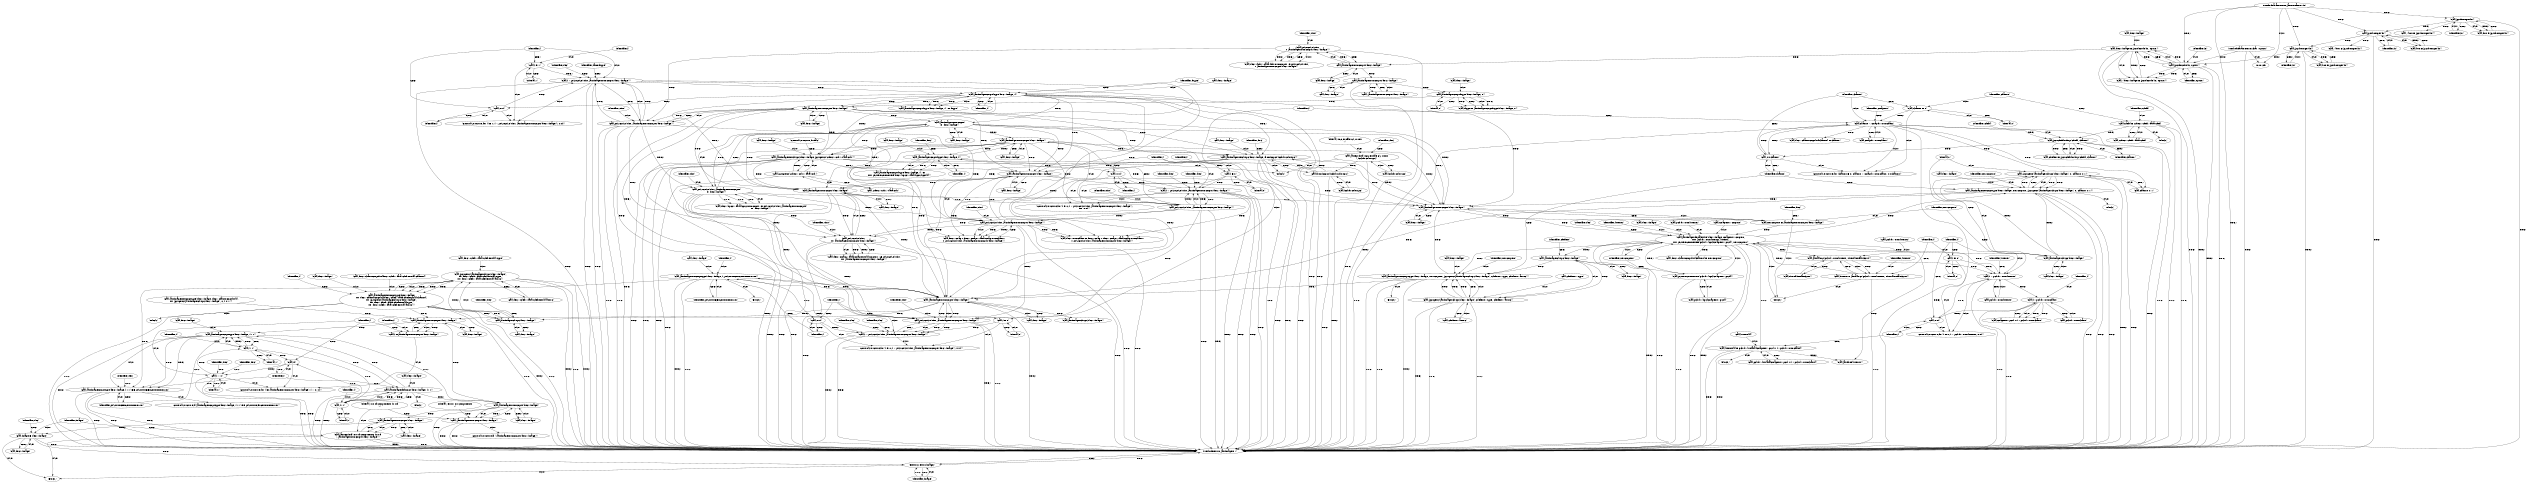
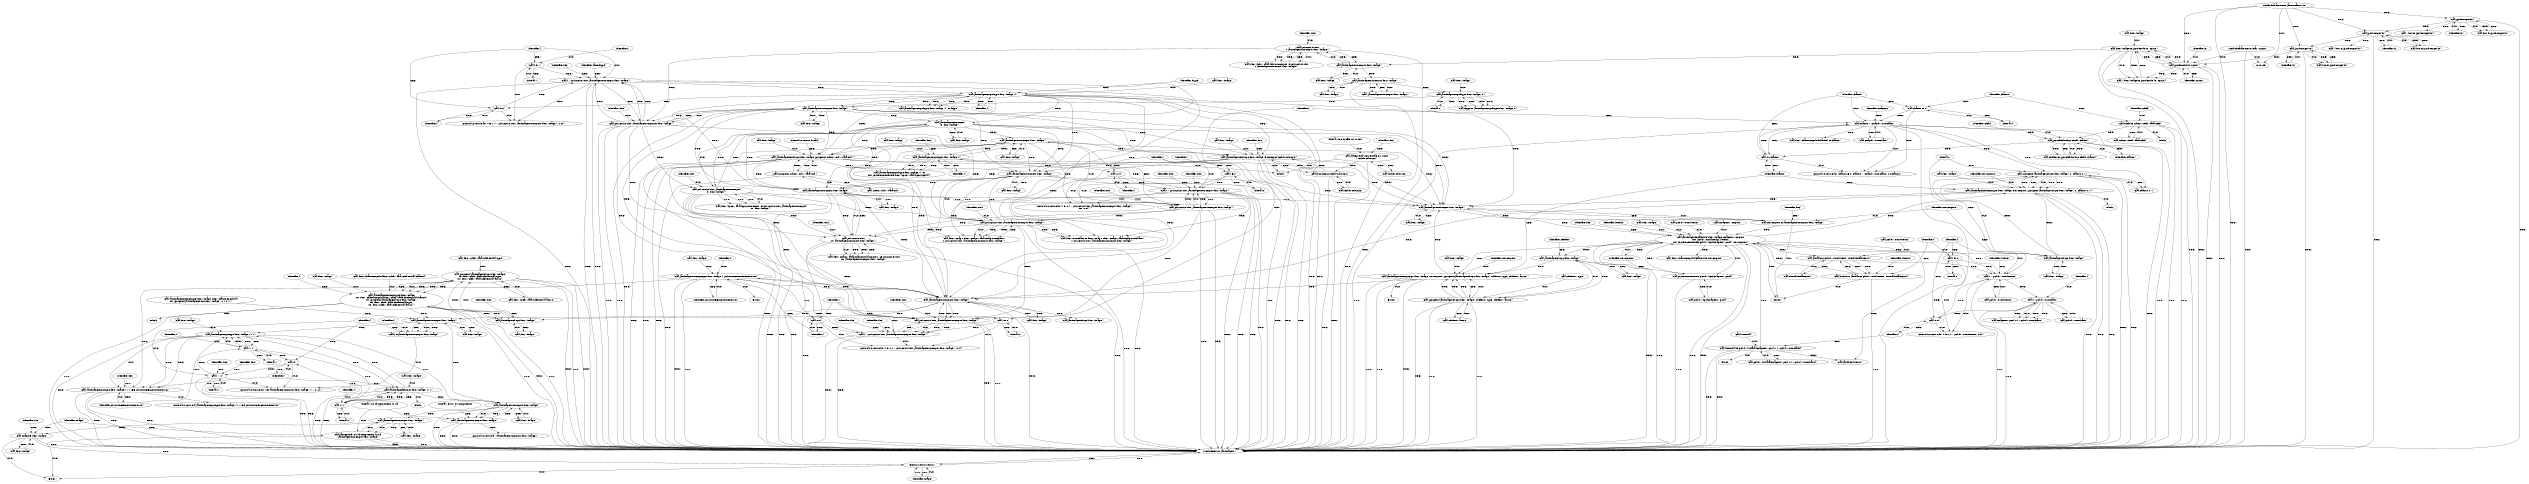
node "(Return,return image;)": label "(Return,return image;)" -> "(Return,return return;)"
